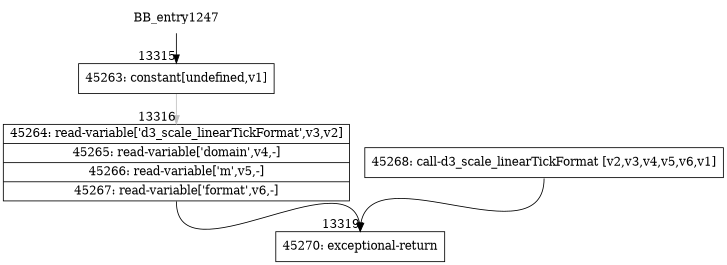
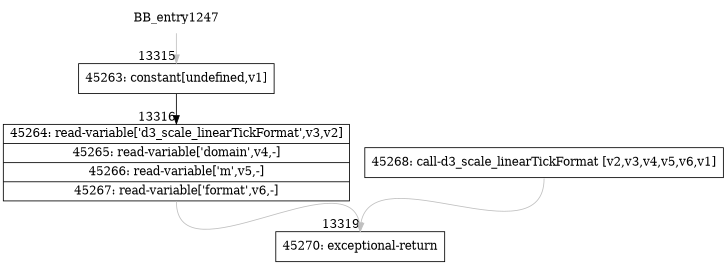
edge "BB_entry1247" -> "45263: constant[undefined,v1]": color black -> gray
edge "45263: constant[undefined,v1]" -> "45264: read-variable['d3_scale_linearTickFormat',v3,v2]": color gray -> black
edge "45268: call-d3_scale_linearTickFormat [v2,v3,v4,v5,v6,v1]" -> "45270: exceptional-return": color black -> gray
edge "45264: read-variable['d3_scale_linearTickFormat',v3,v2]" -> "45270: exceptional-return": color black -> gray
